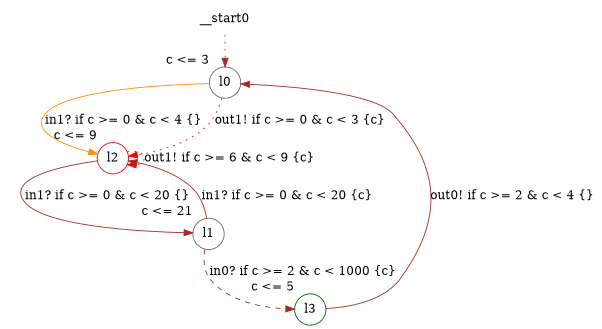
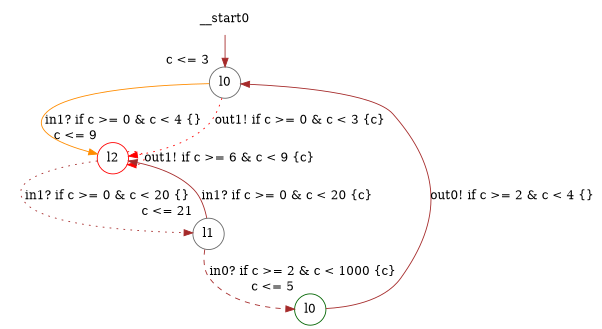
edge "__start0" -> "l0 c <= 3": style dotted -> solid
edge "l2 c <= 9" -> "l1 c <= 21": style solid -> dotted
node "l3 c <= 5": label "l3 c <= 5" -> "l0 c <= 5"
